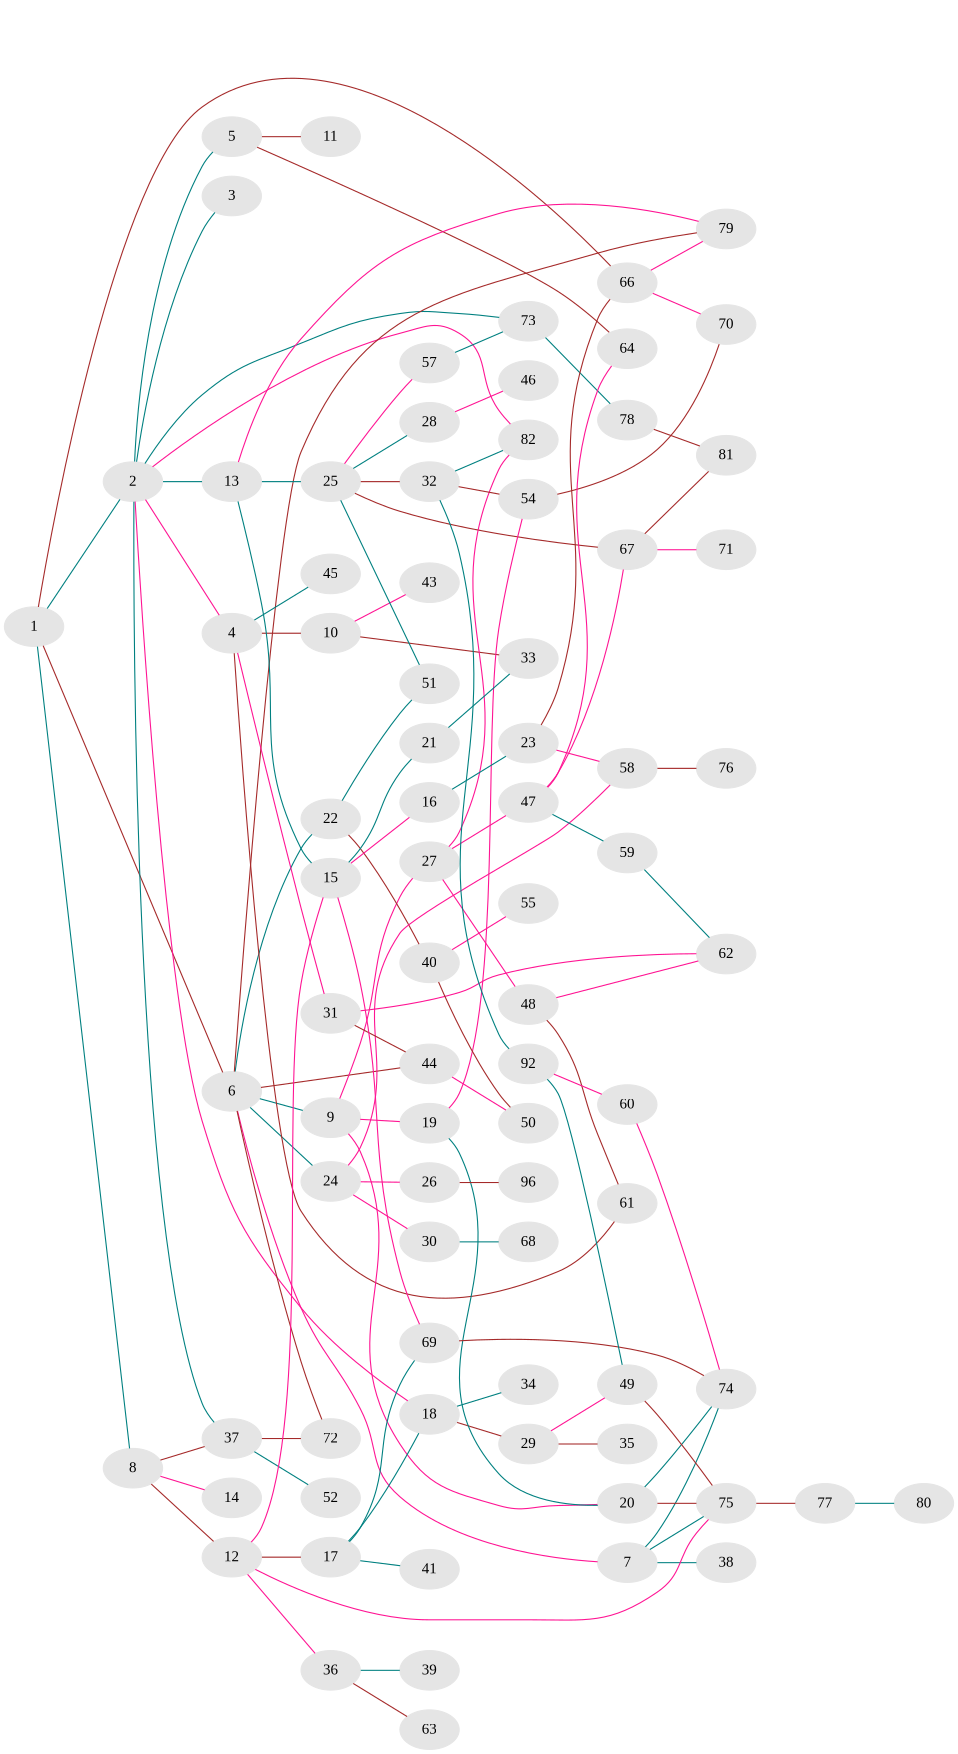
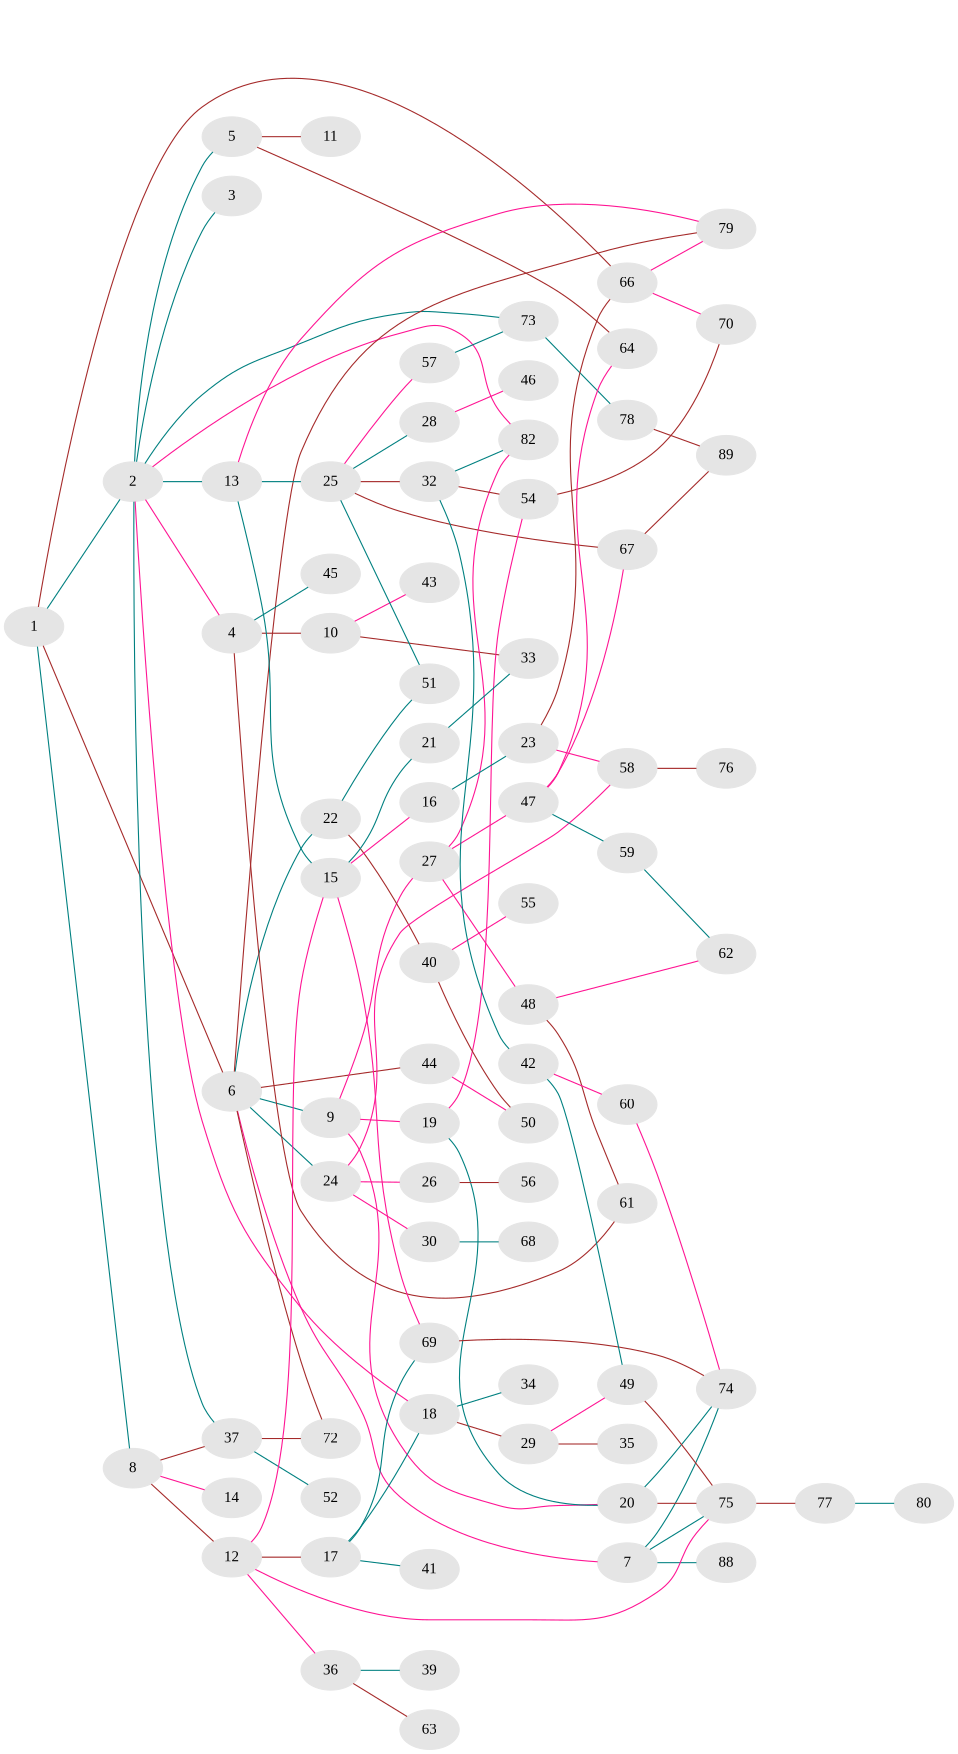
node "81": label "81" -> "89"
node "71": removed
node "31": removed
node "92": label "92" -> "42"
node "96": label "96" -> "56"
node "38": label "38" -> "88"
